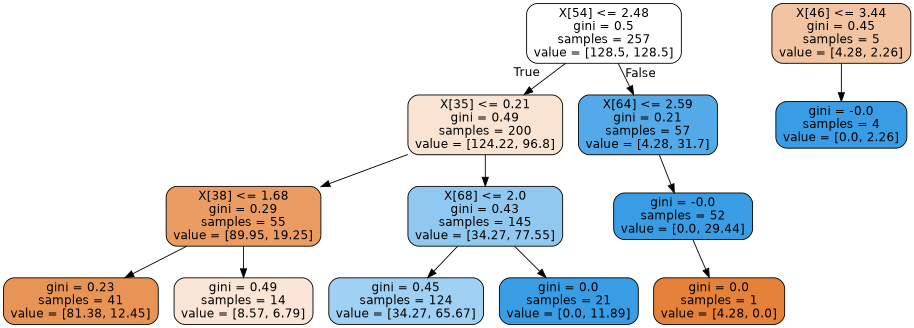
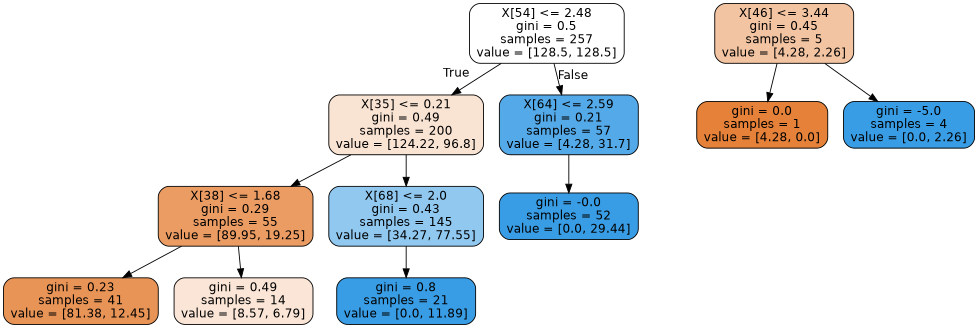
node "gini = -0.0 samples = 4 value = [0.0, 2.26]": label "gini = -0.0 samples = 4 value = [0.0, 2.26]" -> "gini = -5.0 samples = 4 value = [0.0, 2.26]"
edge "gini = -0.0 samples = 52 value = [0.0, 29.44]" -> "gini = 0.0 samples = 1 value = [4.28, 0.0]": now "X[46] <= 3.44 gini = 0.45 samples = 5 value = [4.28, 2.26]" -> "gini = 0.0 samples = 1 value = [4.28, 0.0]"
node "gini = 0.45 samples = 124 value = [34.27, 65.67]": removed
node "gini = 0.0 samples = 21 value = [0.0, 11.89]": label "gini = 0.0 samples = 21 value = [0.0, 11.89]" -> "gini = 0.8 samples = 21 value = [0.0, 11.89]"
